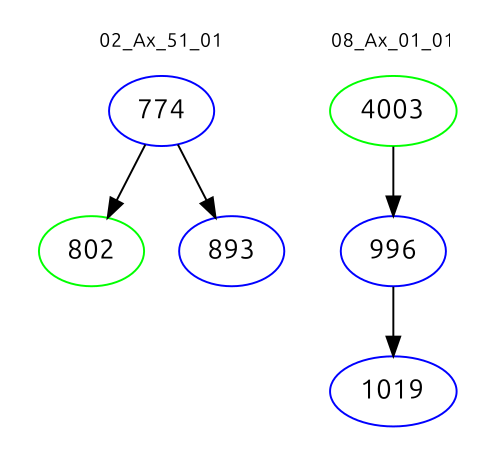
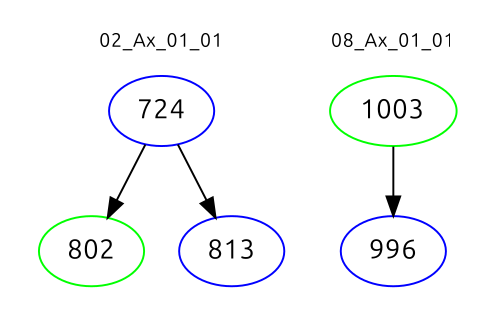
cluster "02_Ax_51_01": label "02_Ax_51_01" -> "02_Ax_01_01"
node "774": label "774" -> "724"
node "4003": label "4003" -> "1003"
node "893": label "893" -> "813"
node "1019": removed
